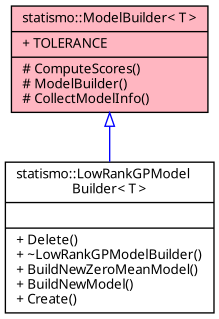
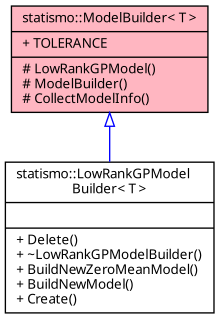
node "statismo::ModelBuilder< T >": text "# ComputeScores()" -> "# LowRankGPModel()"
